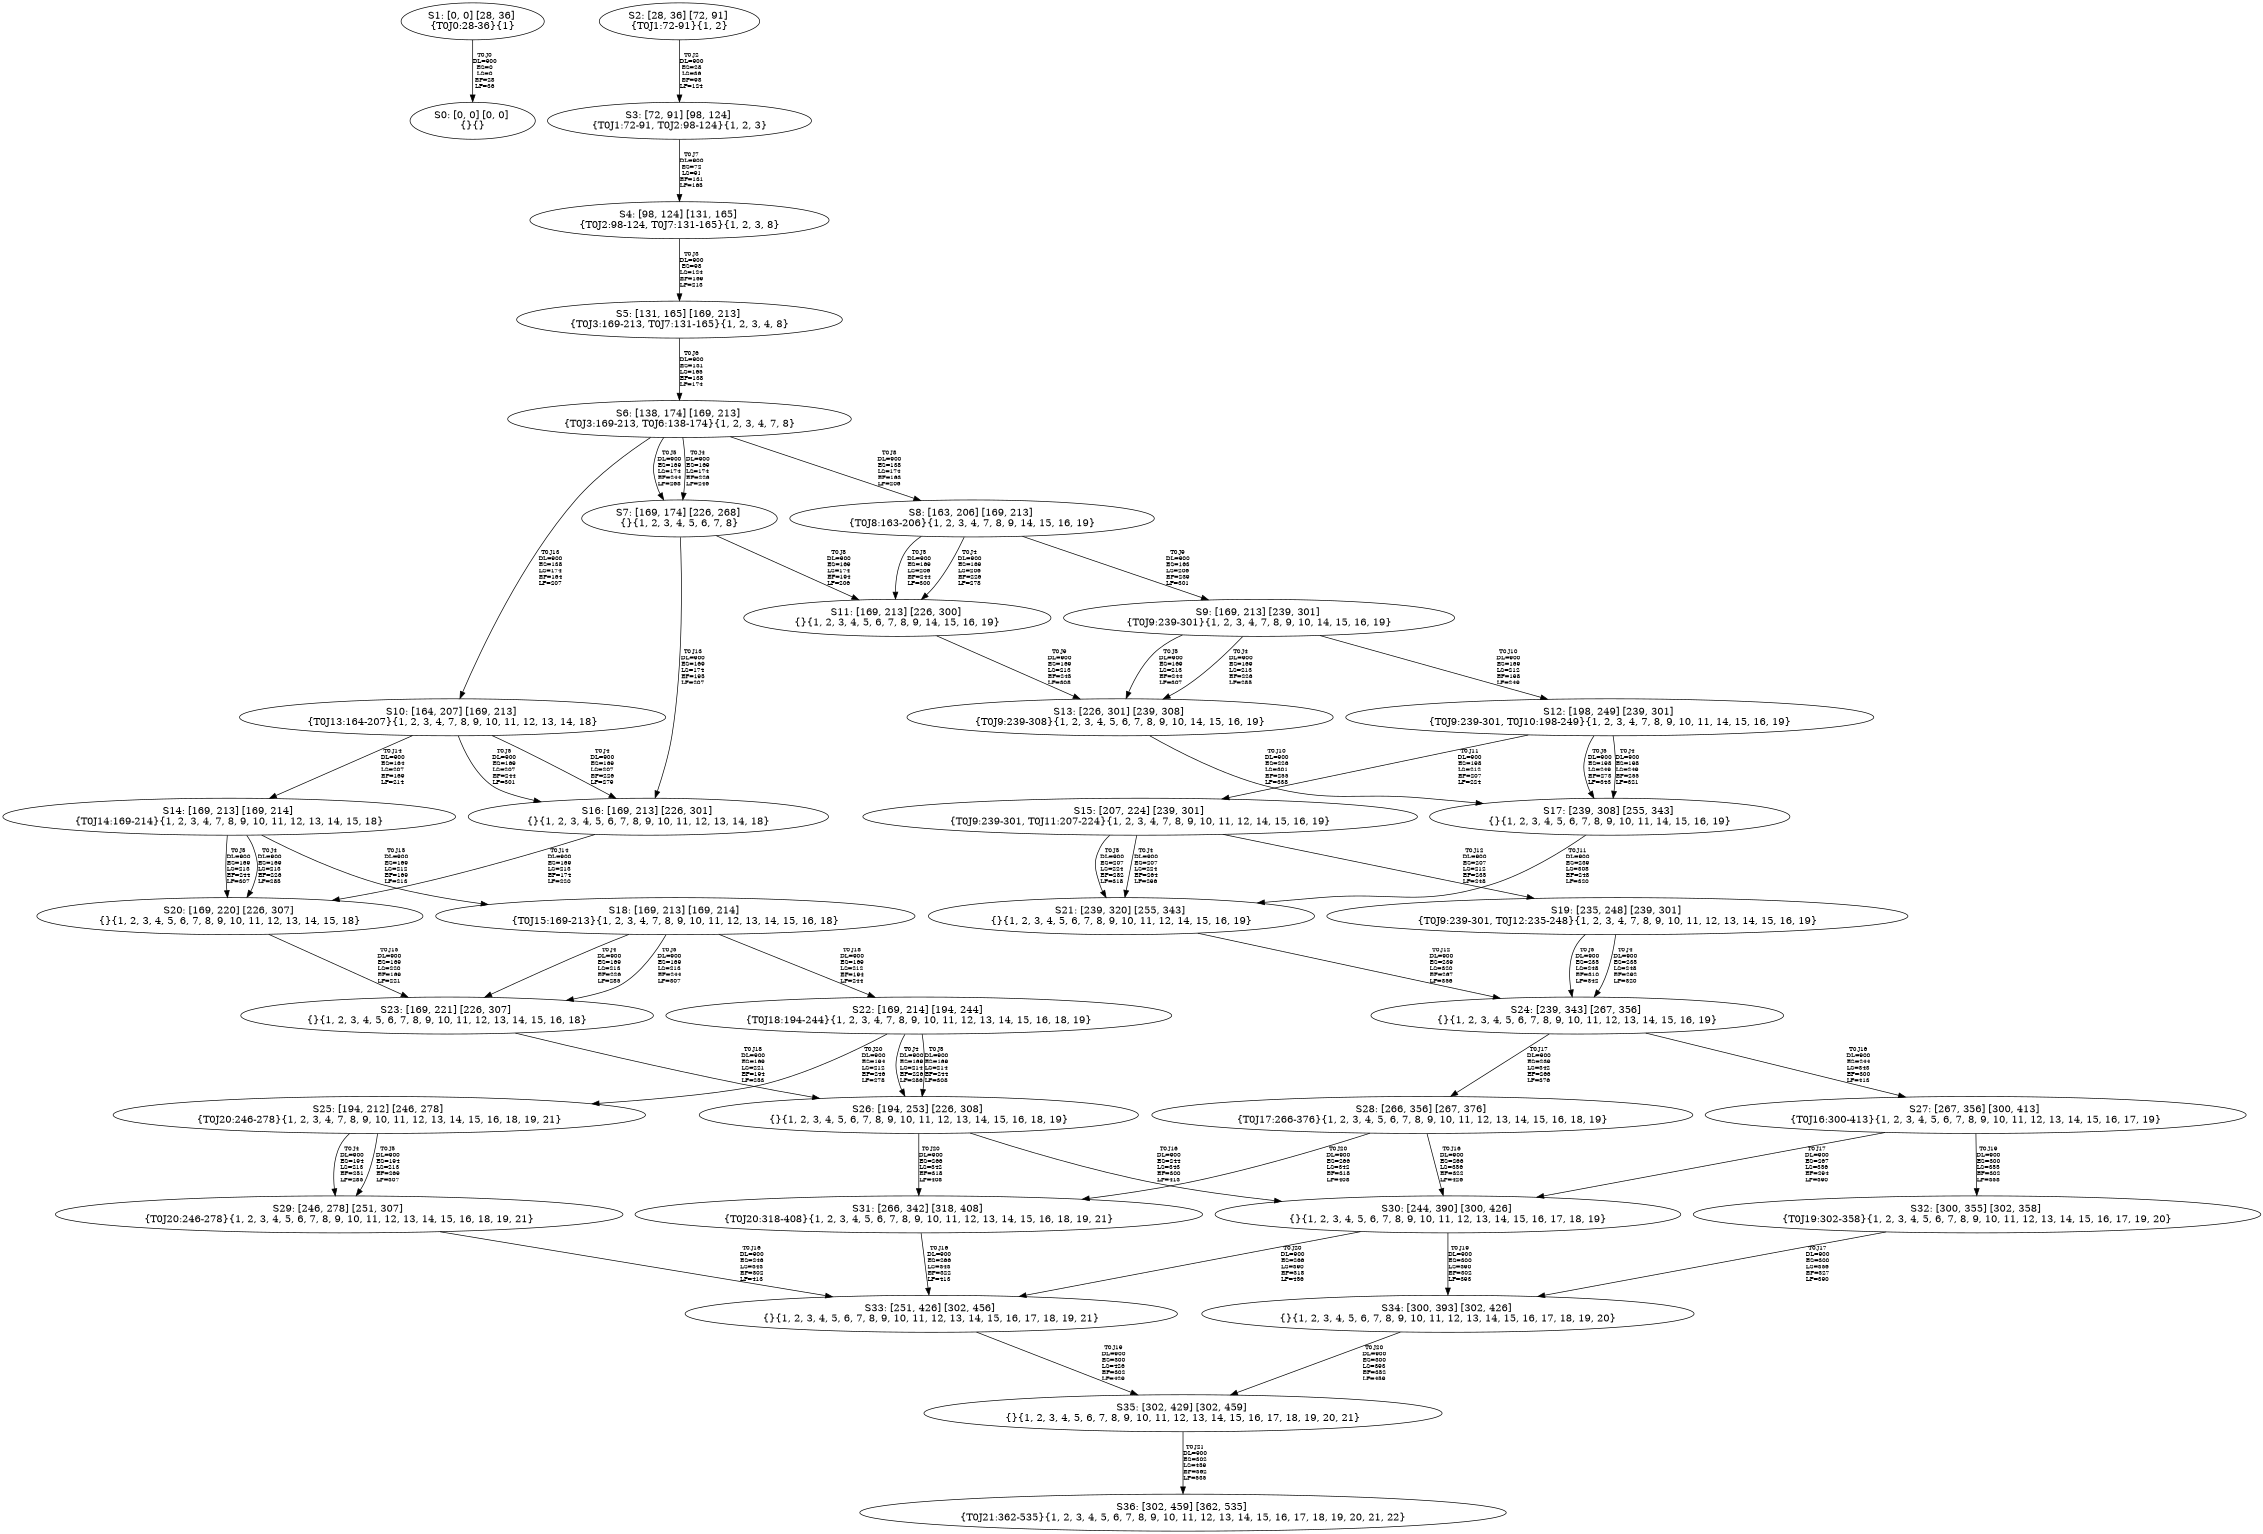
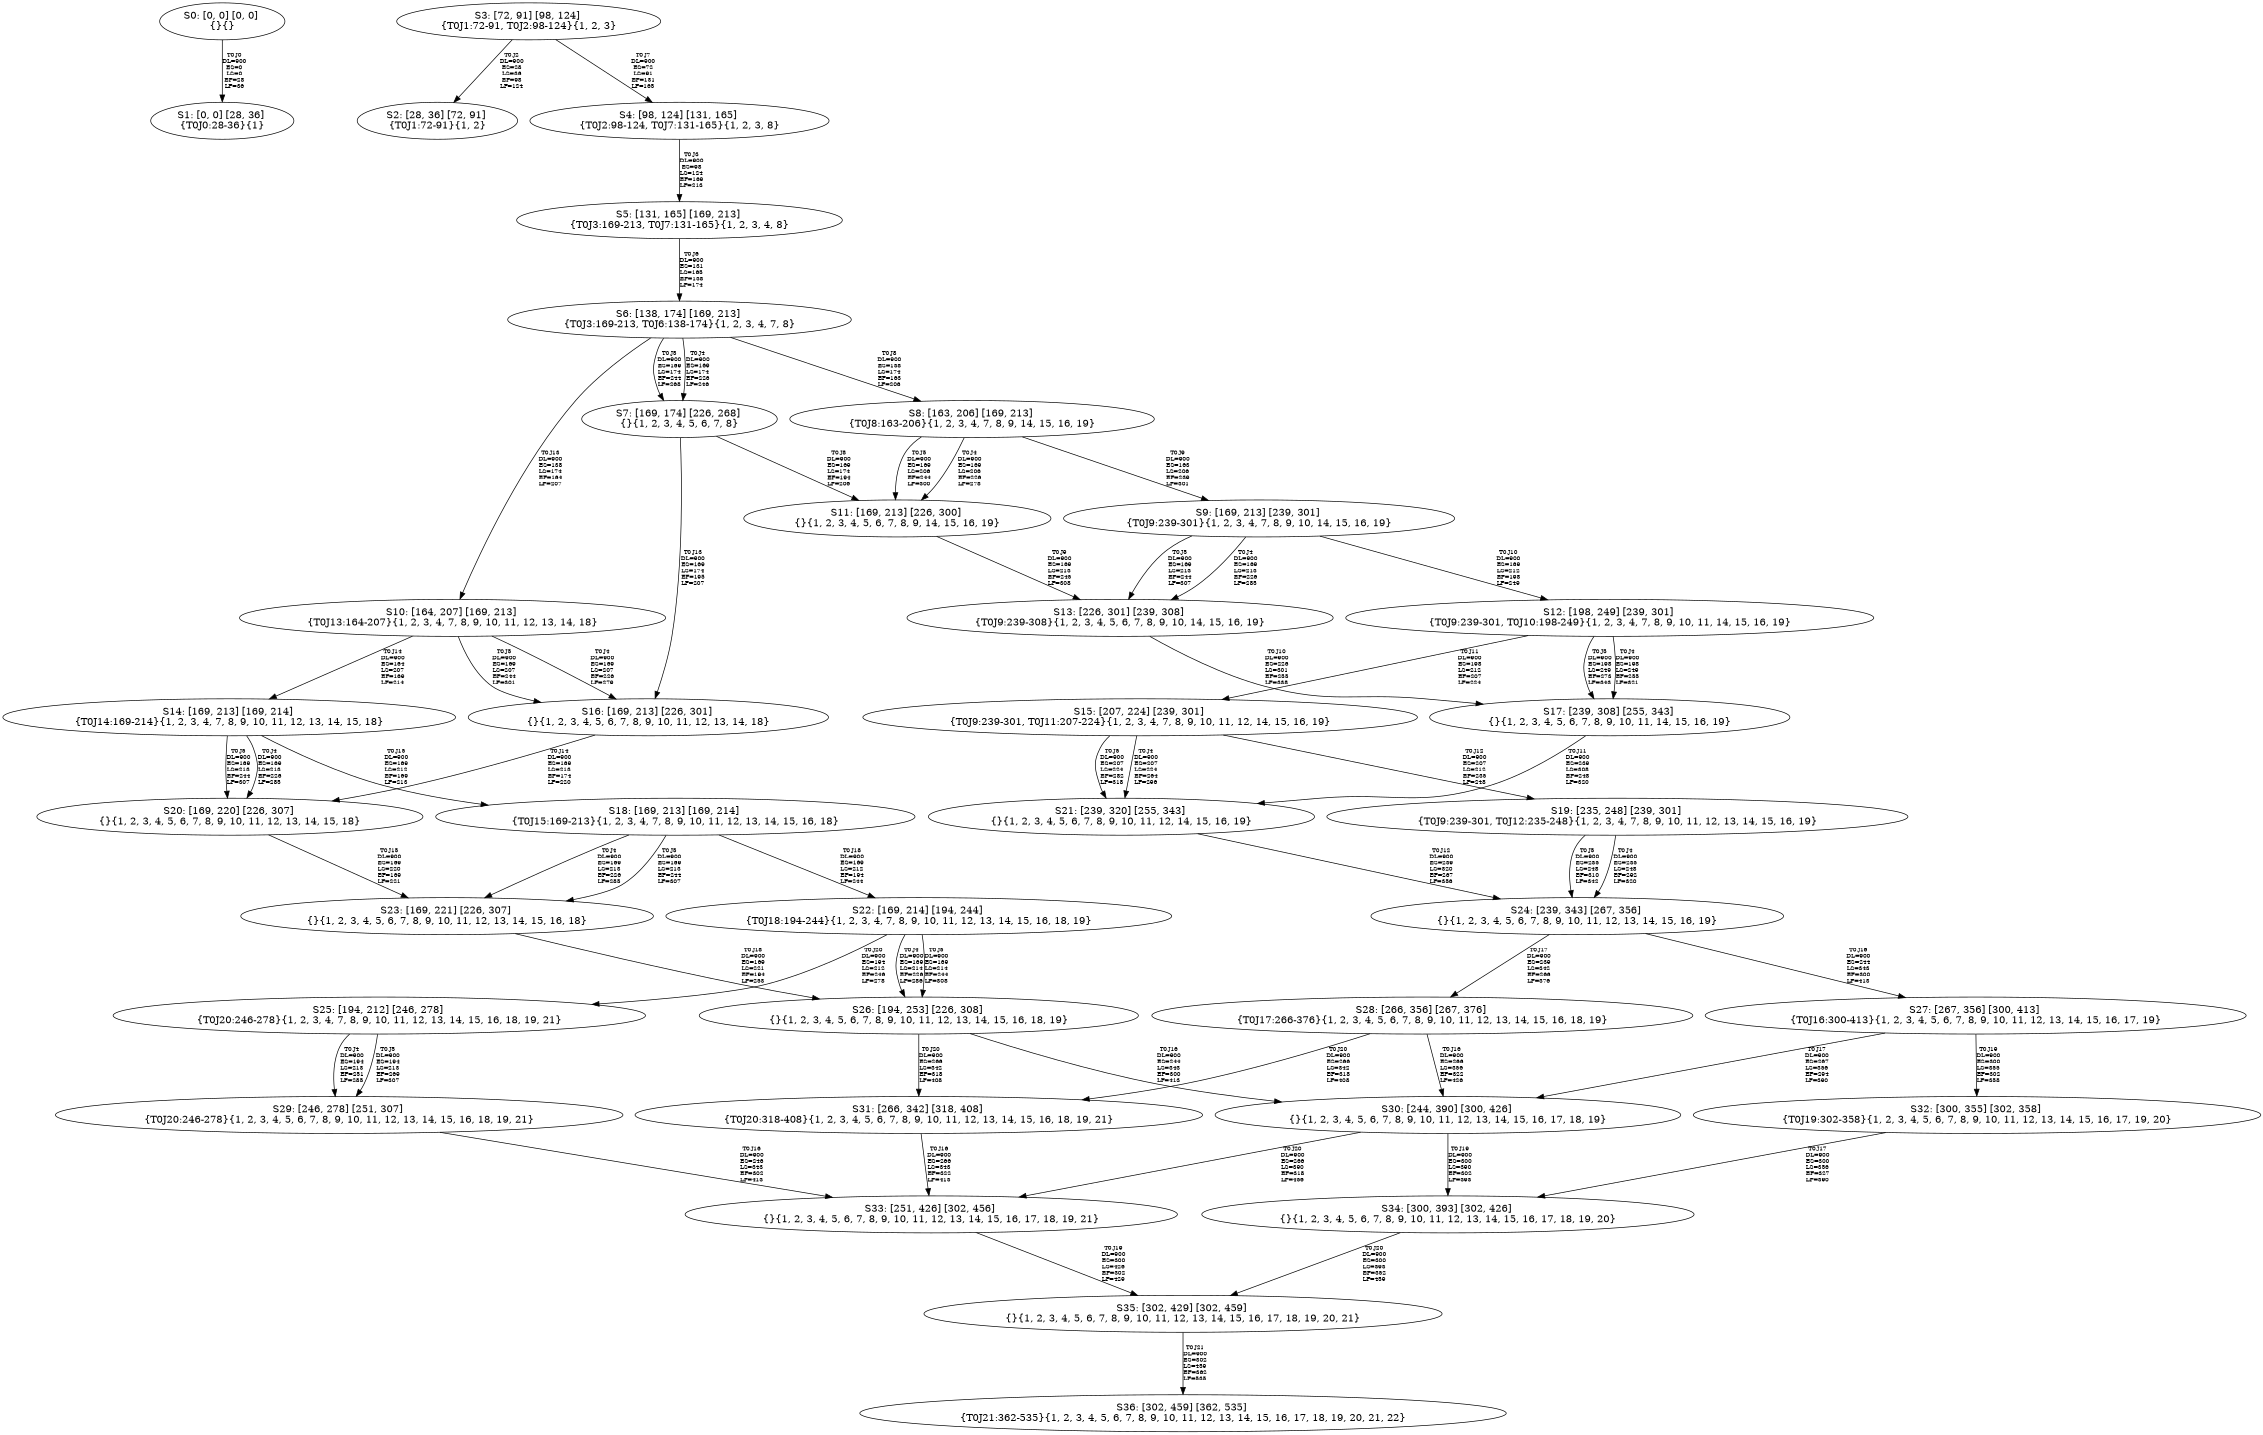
edge "S1: [0, 0] [28, 36] {T0J0:28-36}{1}" -> "S0: [0, 0] [0, 0] {}{}": reversed
edge "S2: [28, 36] [72, 91] {T0J1:72-91}{1, 2}" -> "S3: [72, 91] [98, 124] {T0J1:72-91, T0J2:98-124}{1, 2, 3}": reversed
